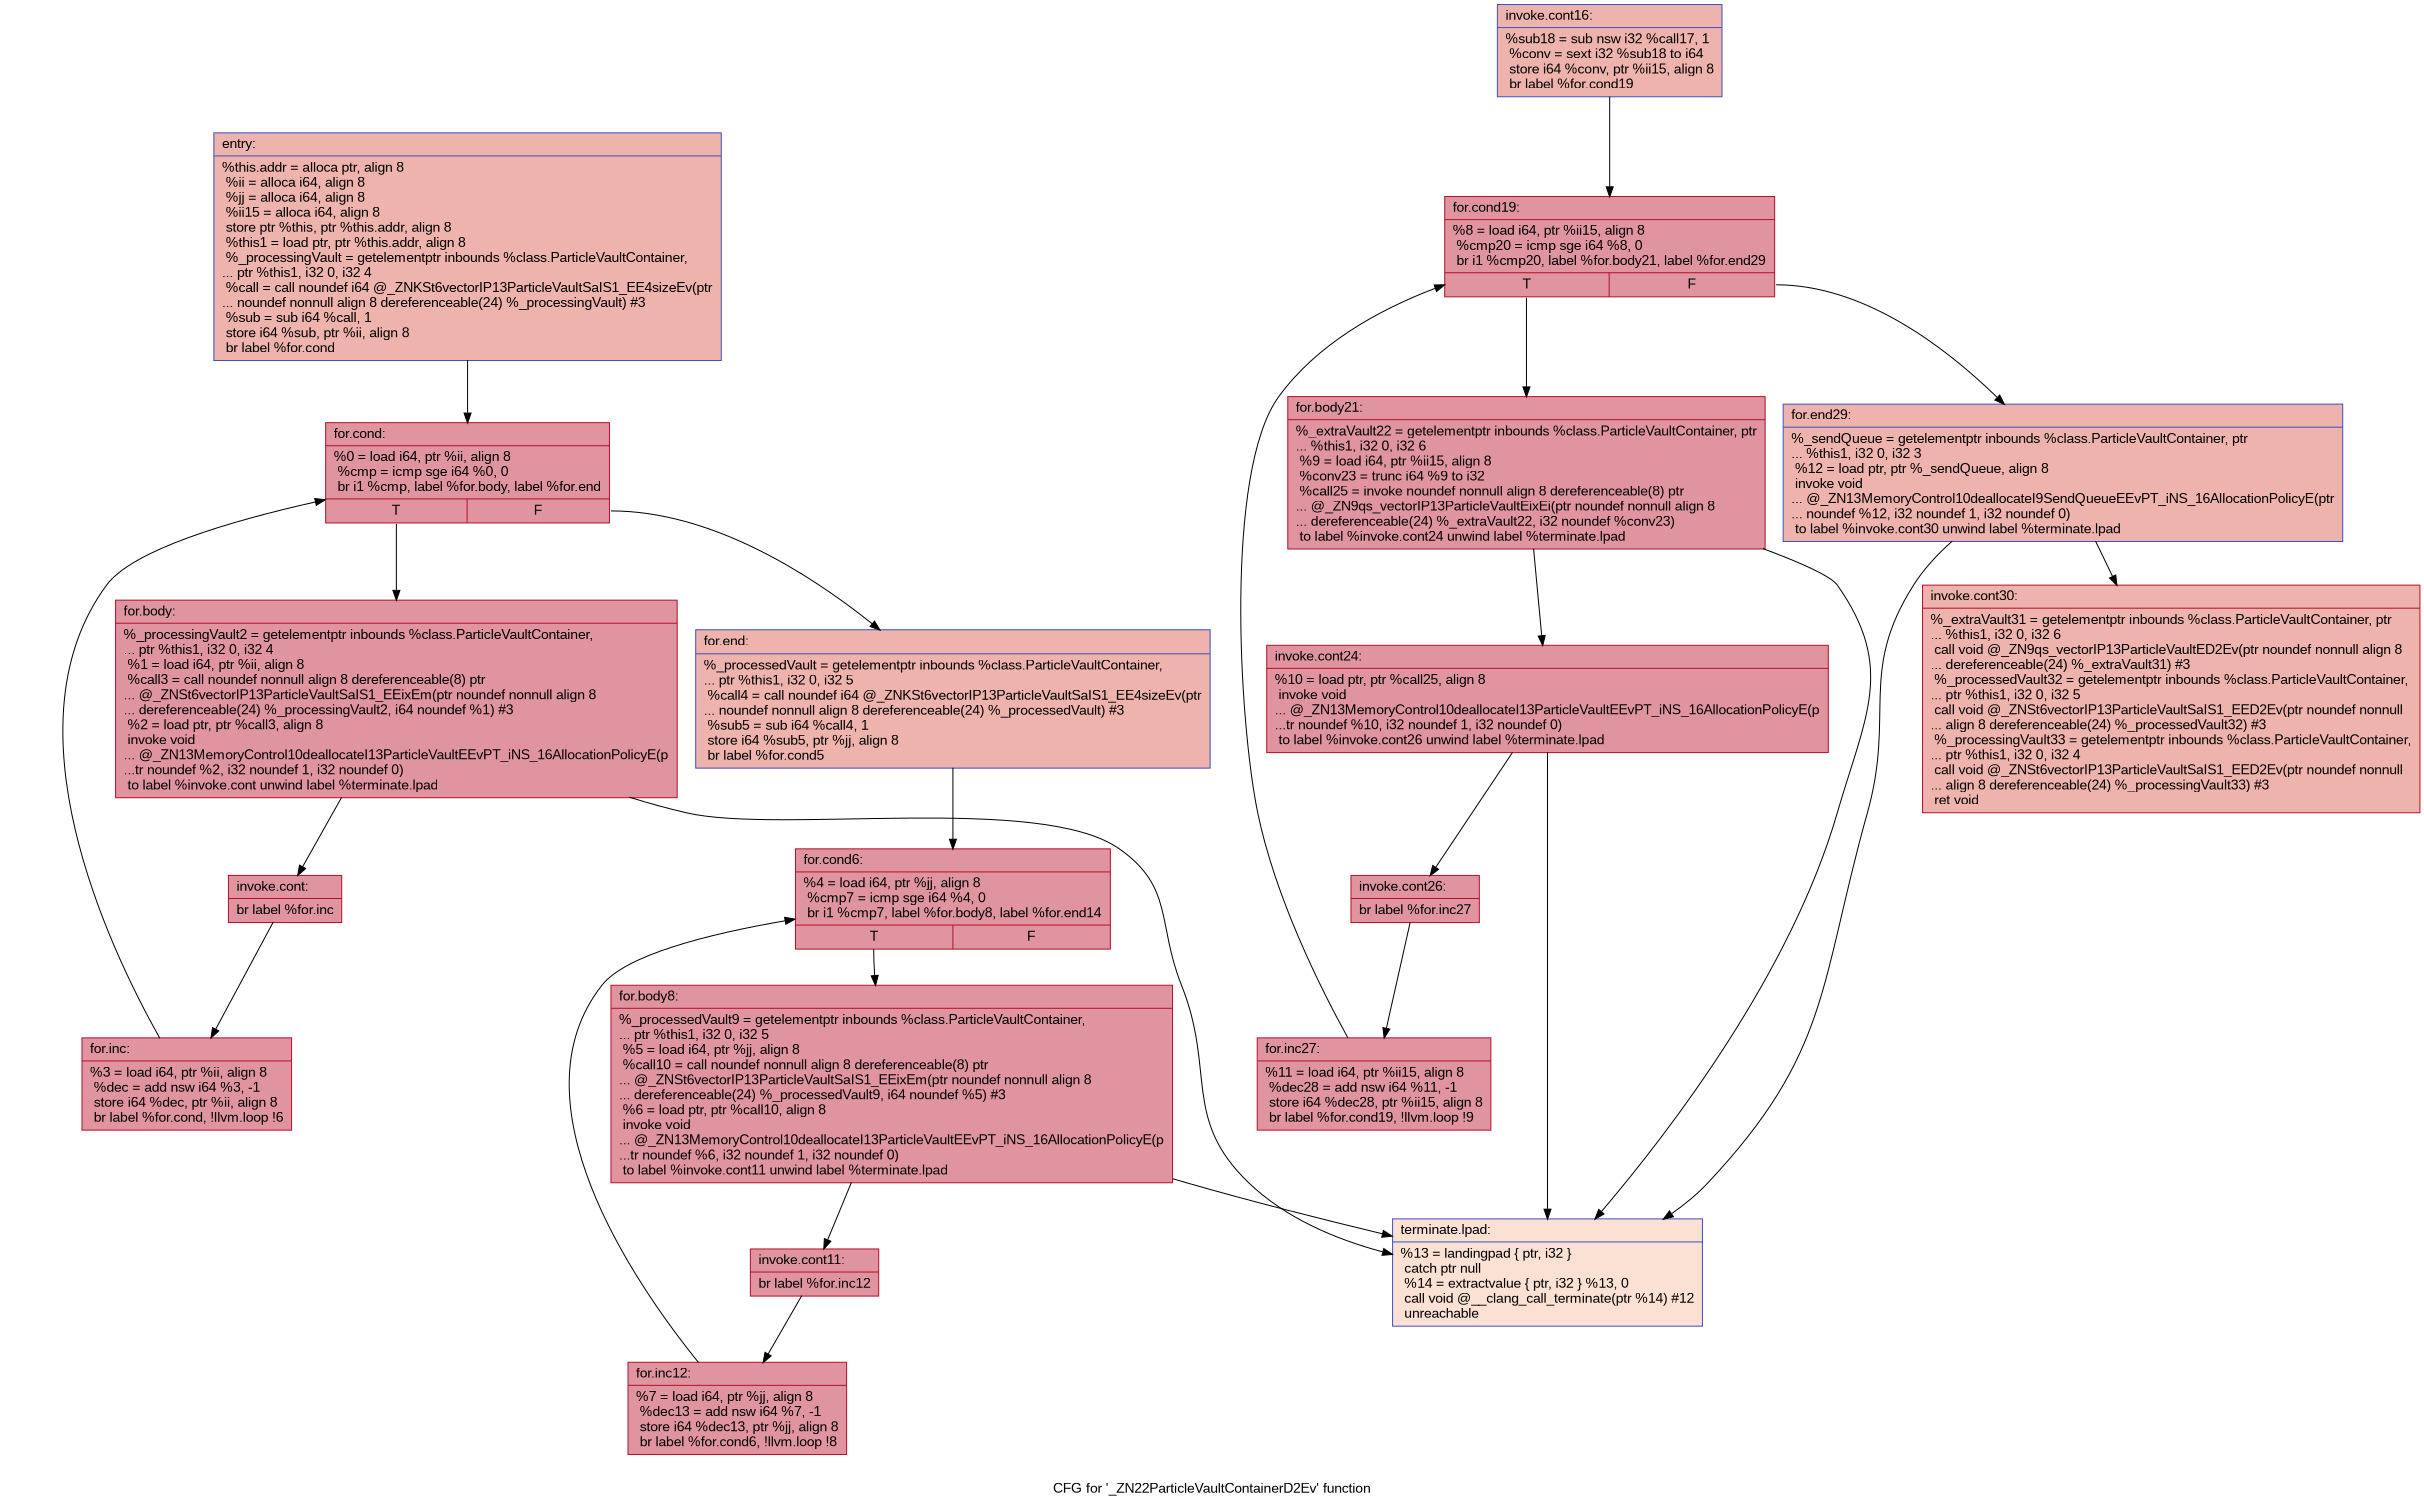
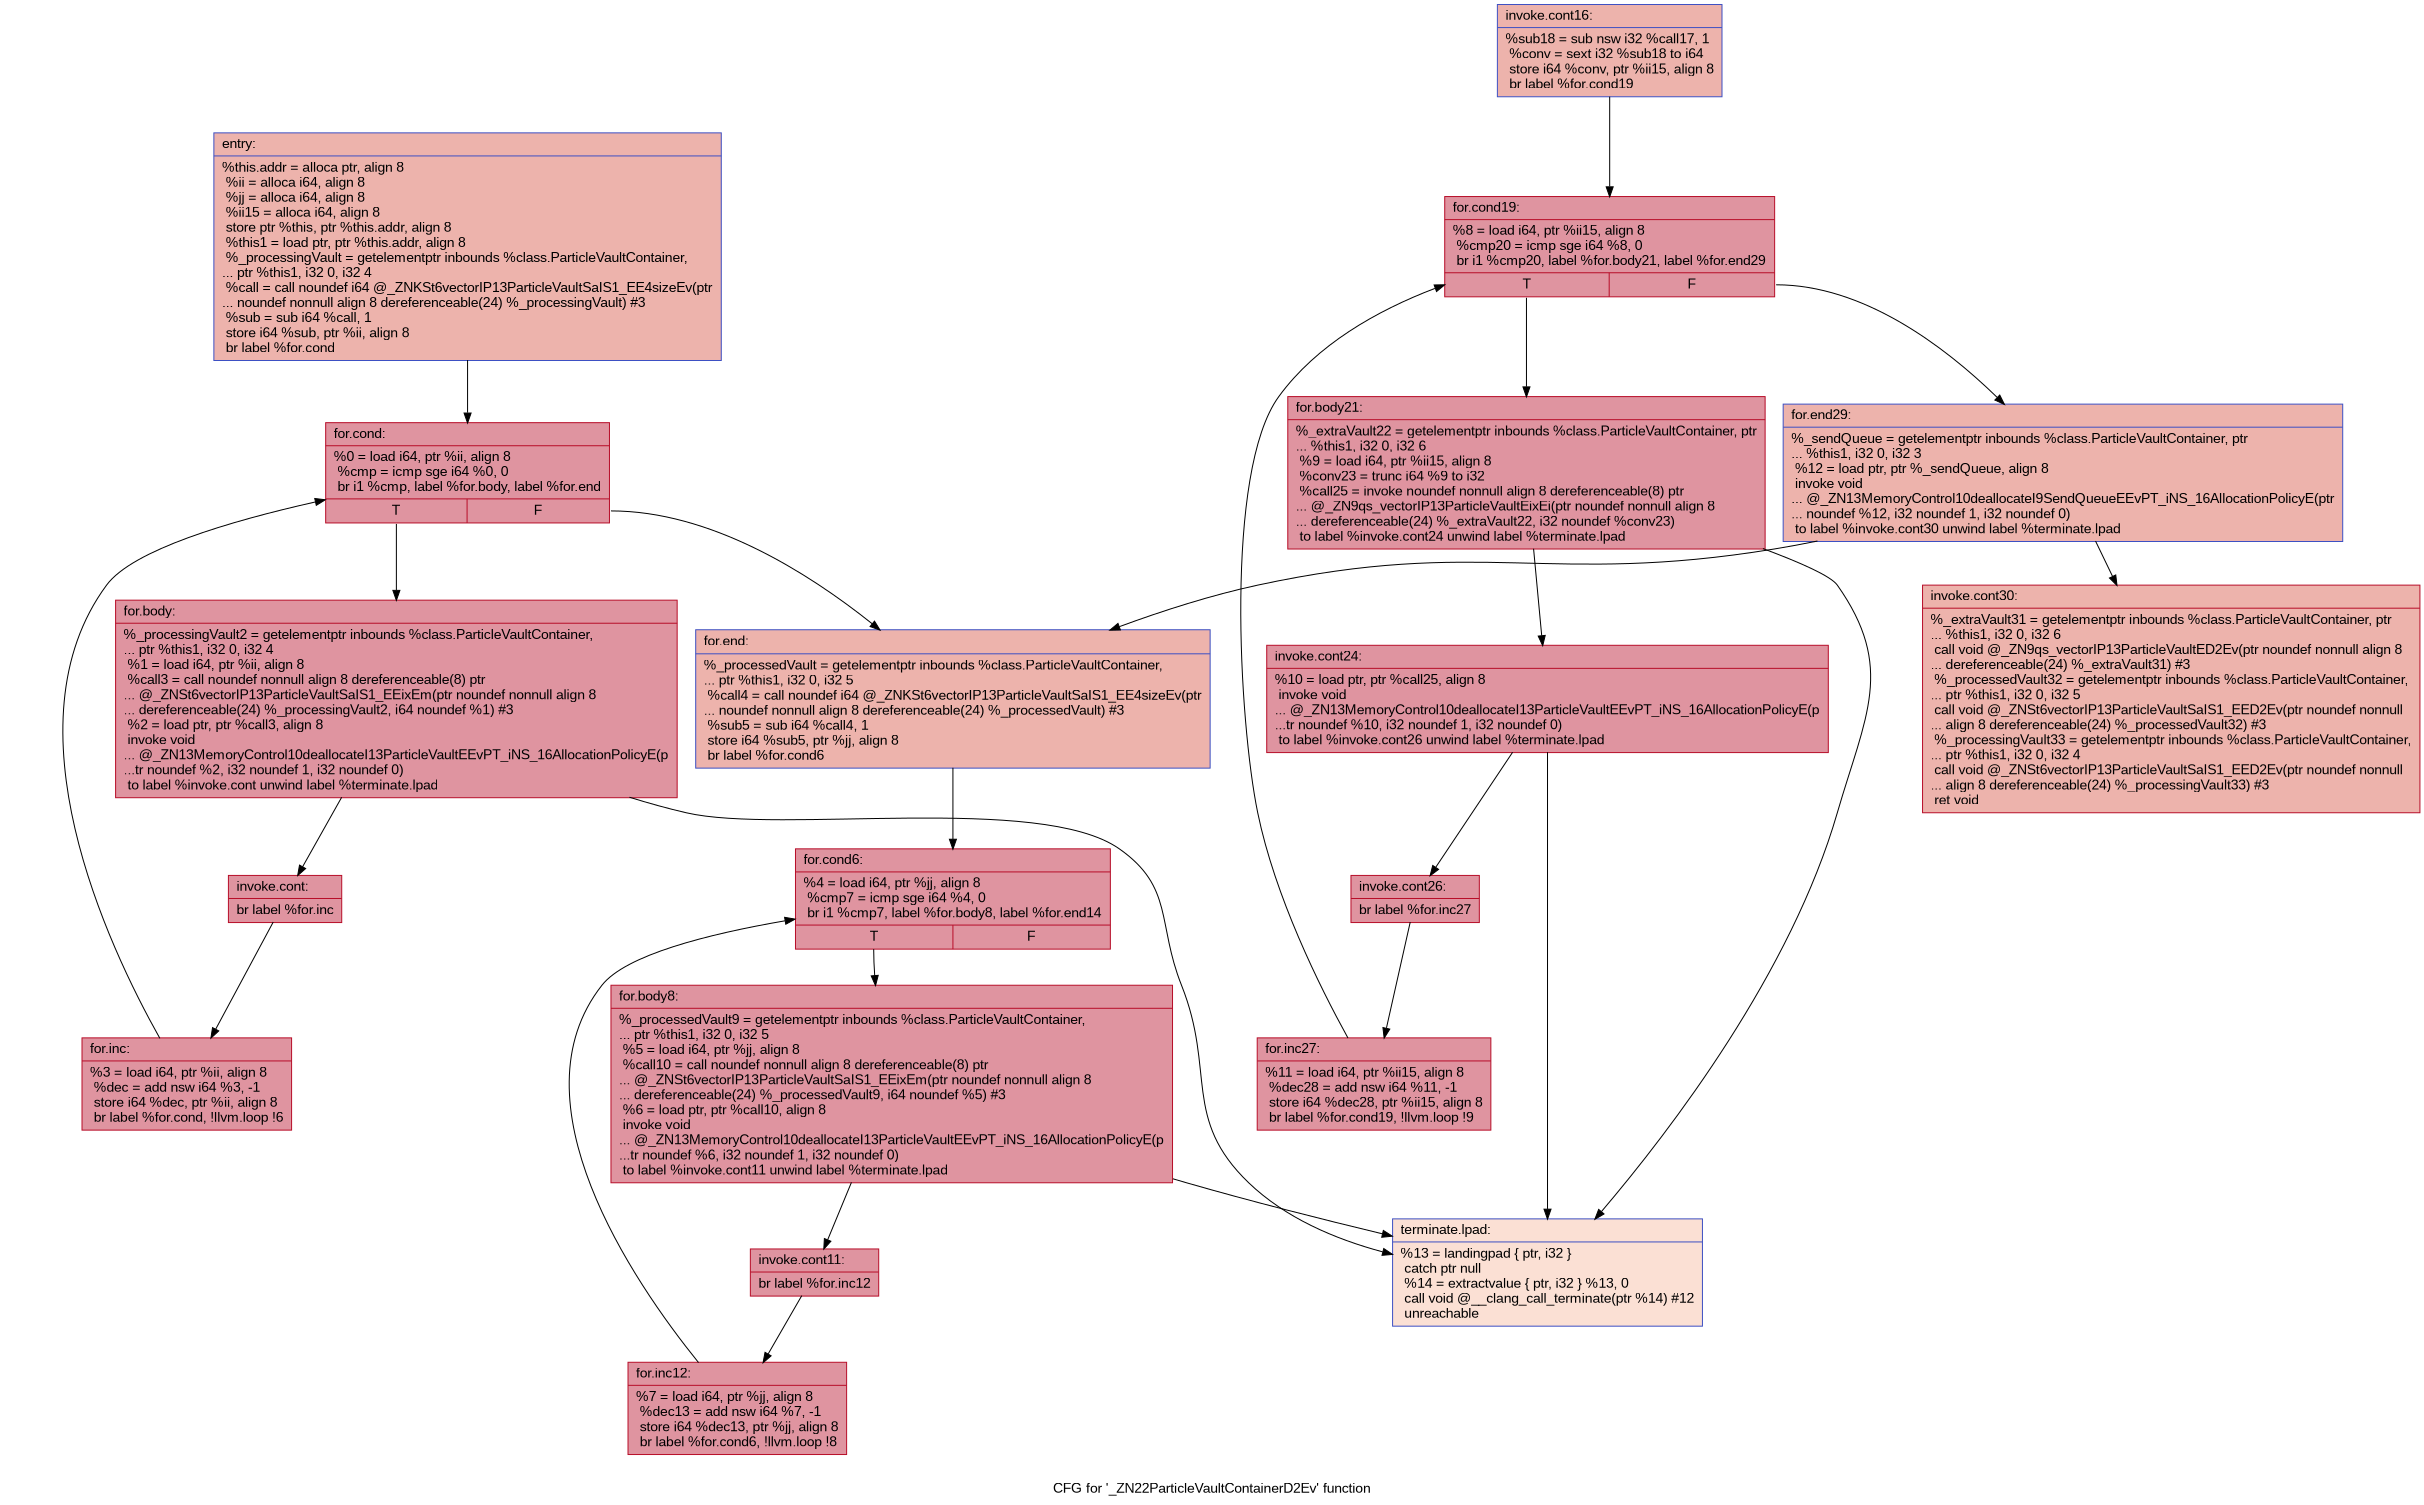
node "for.end:": text "br label %for.cond5" -> "br label %for.cond6"
edge "for.end29:" -> "terminate.lpad:": now "for.end29:" -> "for.end:"
